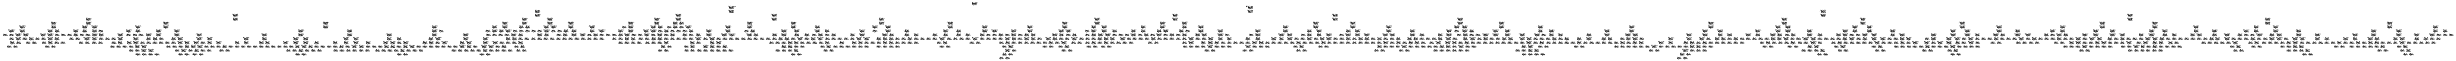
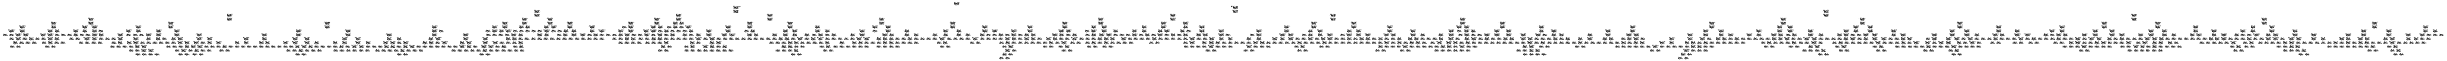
node "mse = -0.0 samples = 40 value = -7313.066": removed
